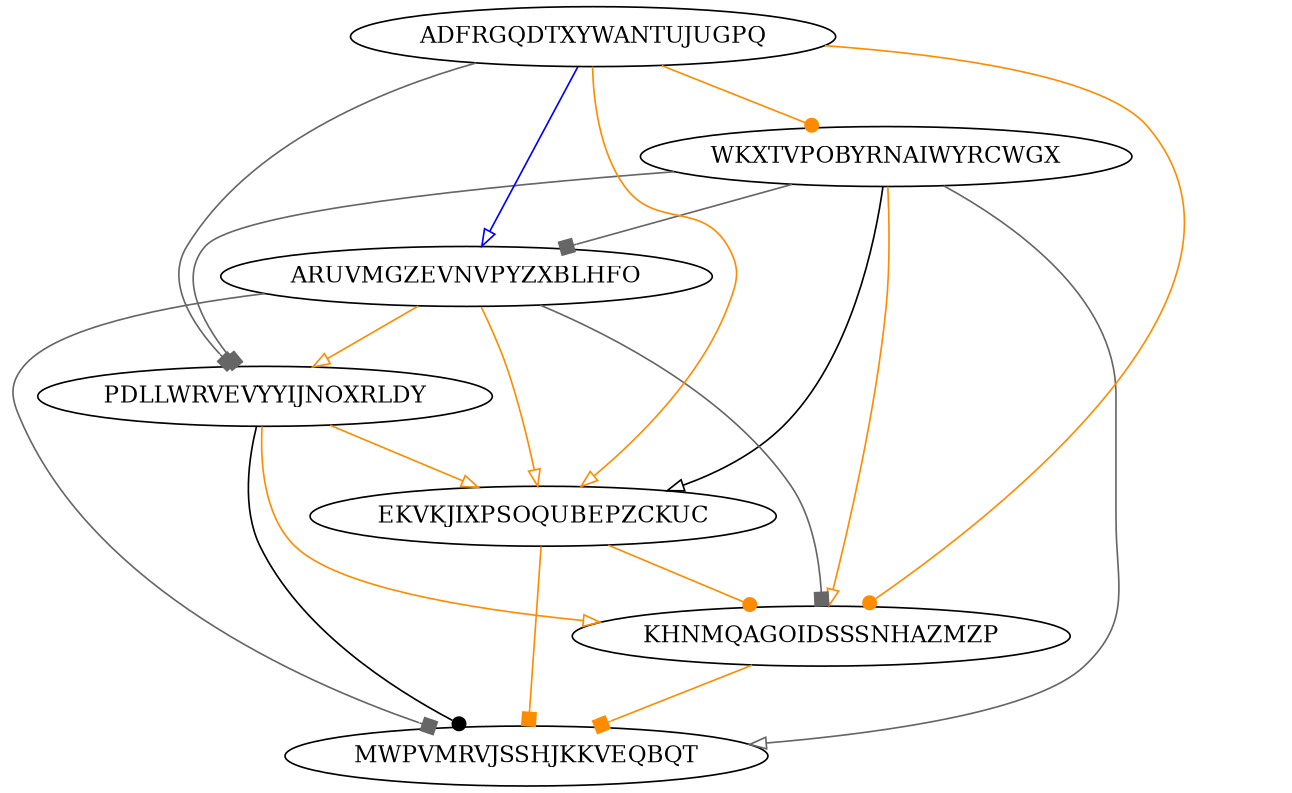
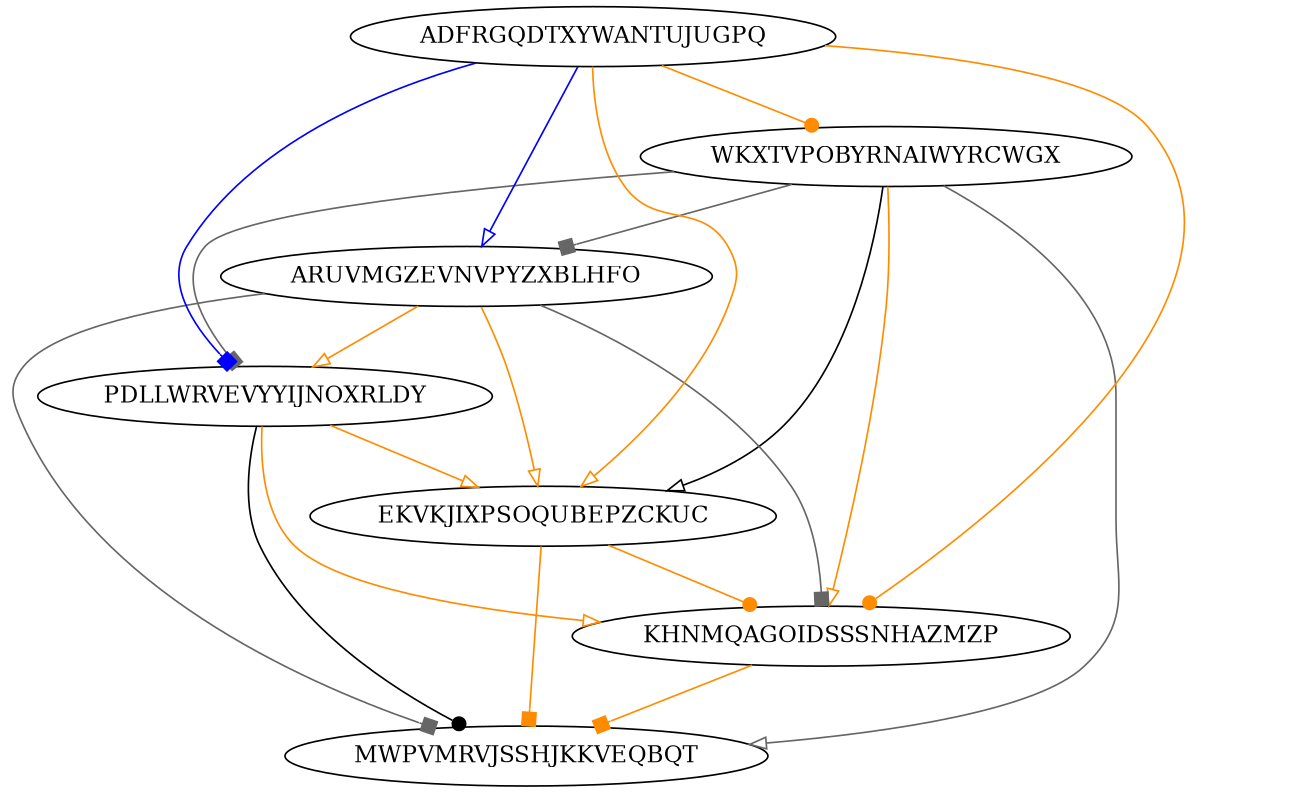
edge "ADFRGQDTXYWANTUJUGPQ" -> "PDLLWRVEVYYIJNOXRLDY": color gray40 -> blue
